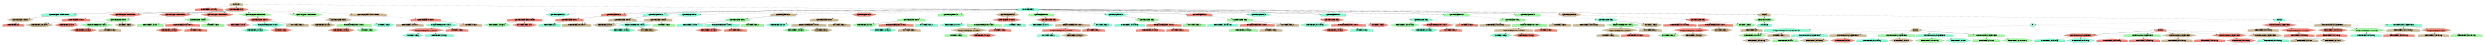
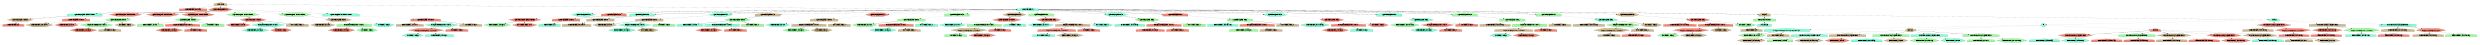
node "VAR_DECLARE  OUTPUT PORT": fillcolor tan -> aquamarine
node "VAR_DECLARE  PARAMETER": shape house -> hexagon
node "DELAY_CONTROL": shape hexagon -> house
